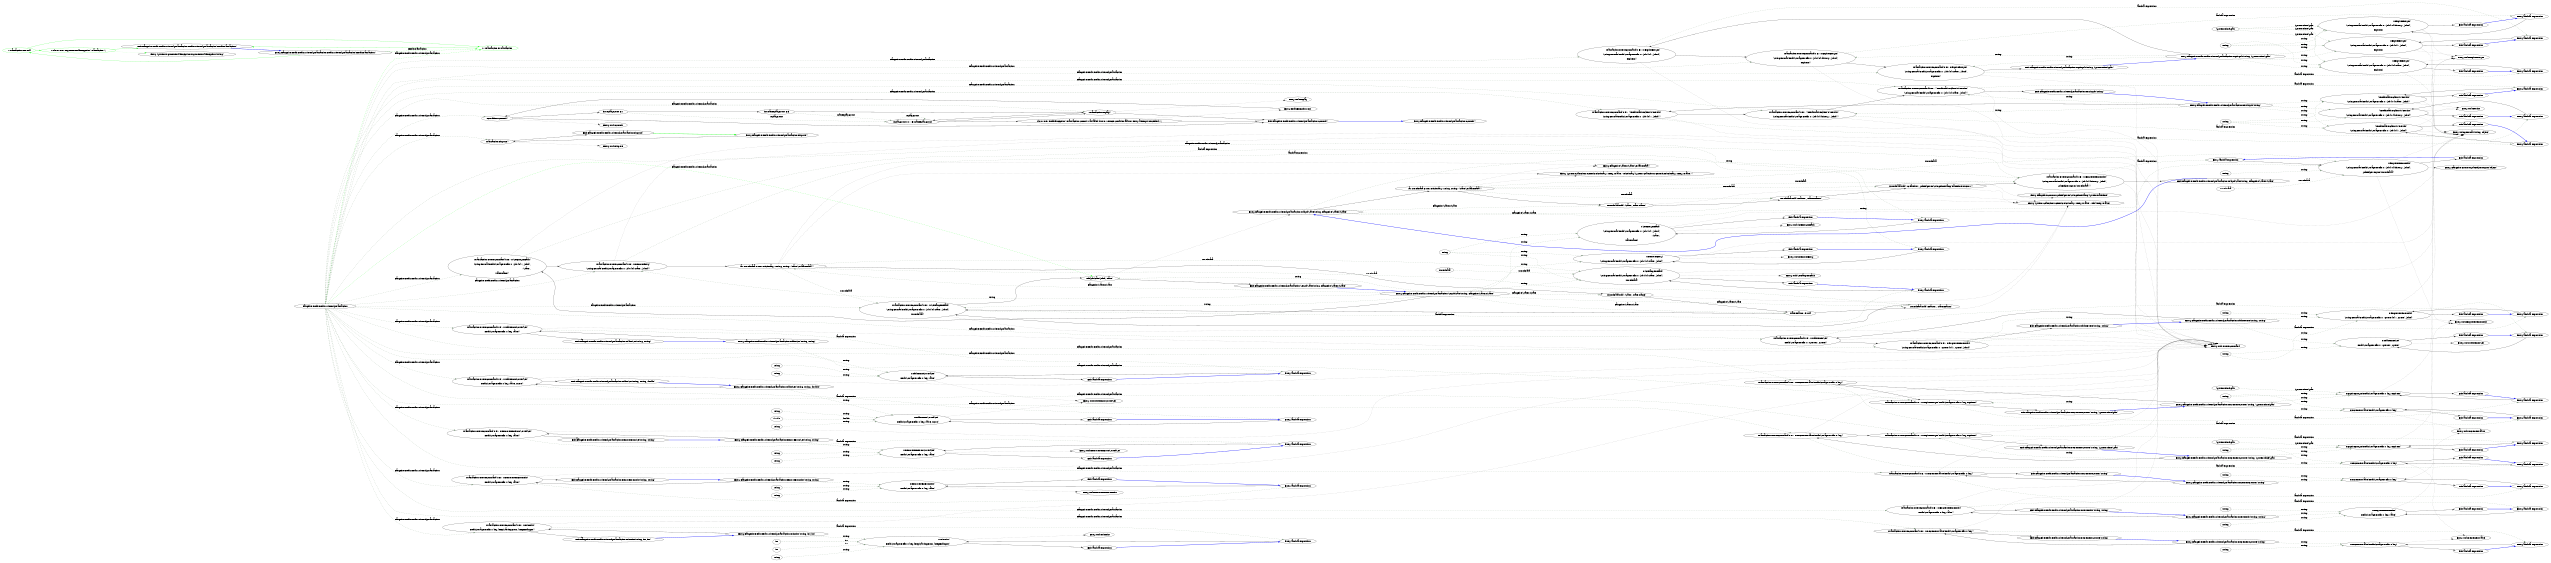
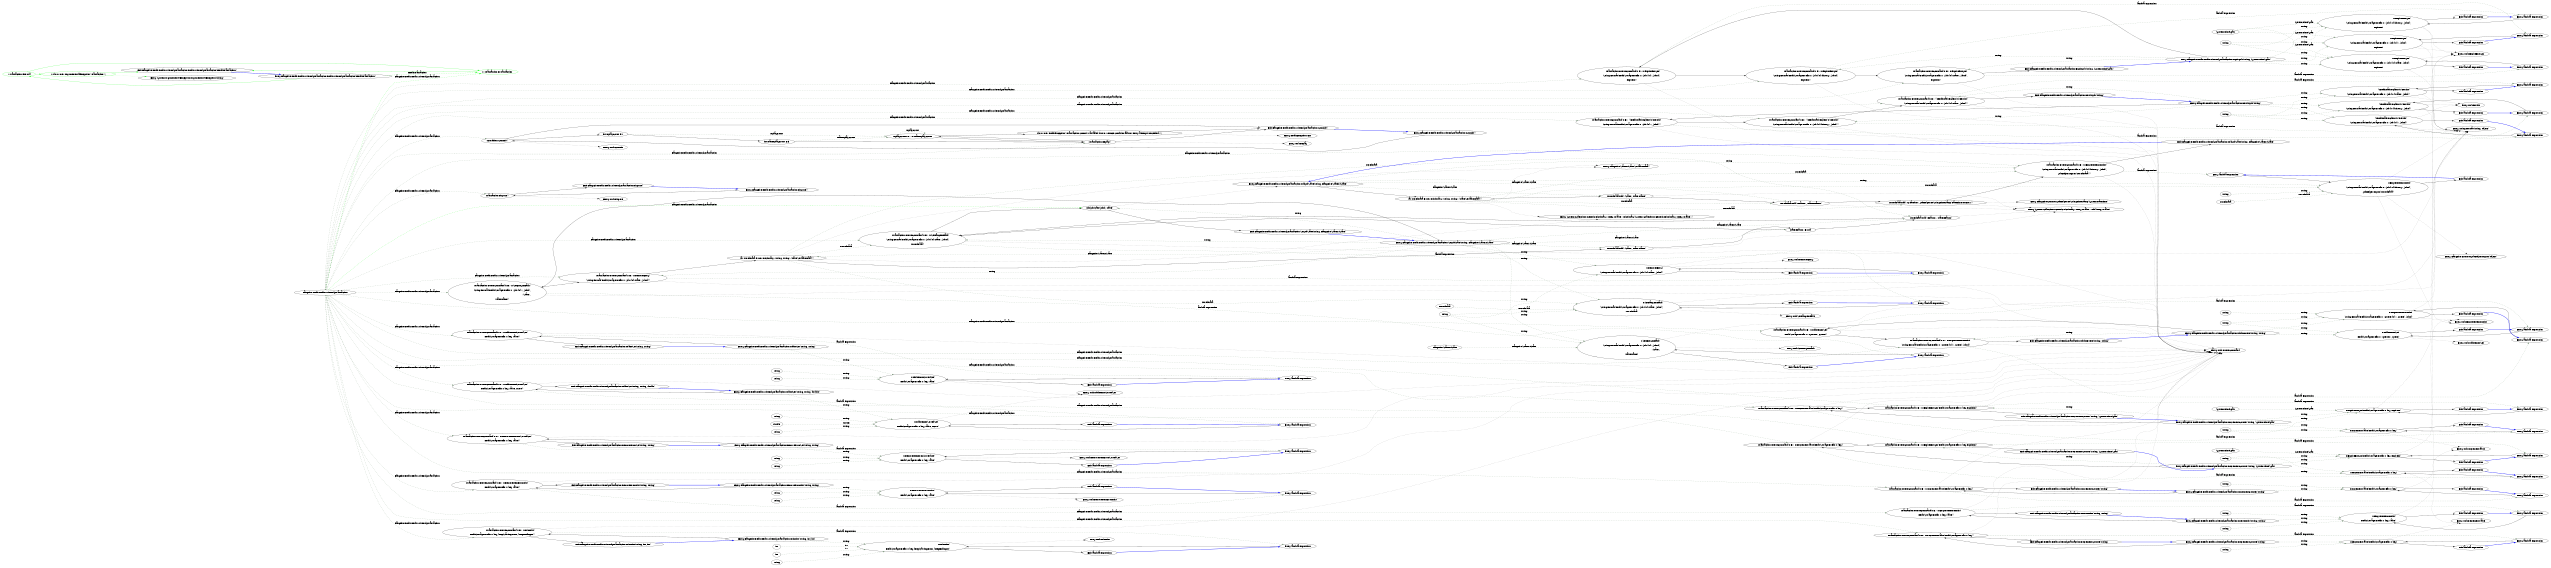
edge "Entry RedisException.cstr" -> "!_condition.Commit()": now "Entry HangFire.Redis.RedisWriteOnlyTransaction.Commit()" -> "!_condition.Commit()"
edge "Exit HangFire.Redis.RedisWriteOnlyTransaction.Dispose()" -> "Entry HangFire.Redis.RedisWriteOnlyTransaction.Dispose()": color green -> blue
node "HangFire.States.IState": added
